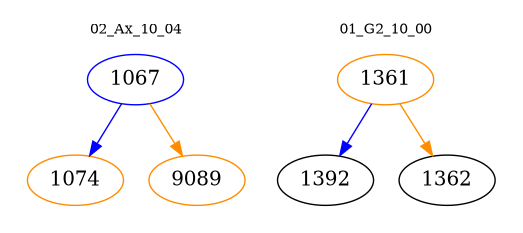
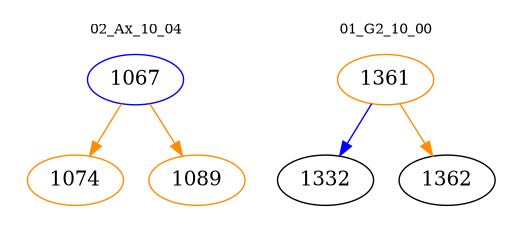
edge "1067" -> "1074": color blue -> darkorange
node "9089": label "9089" -> "1089"
node "1392": label "1392" -> "1332"
